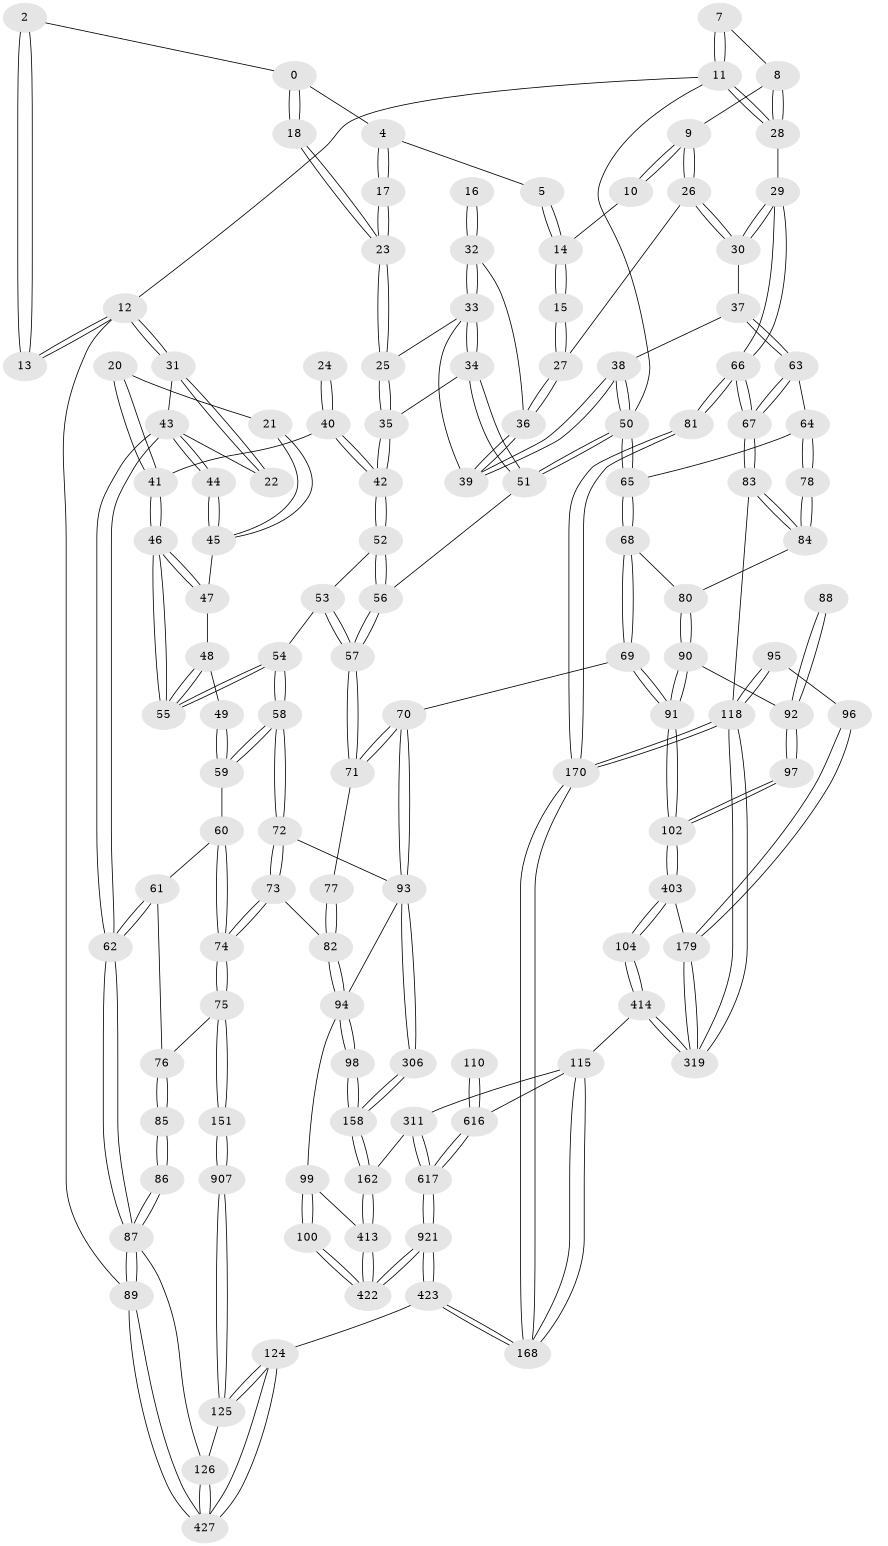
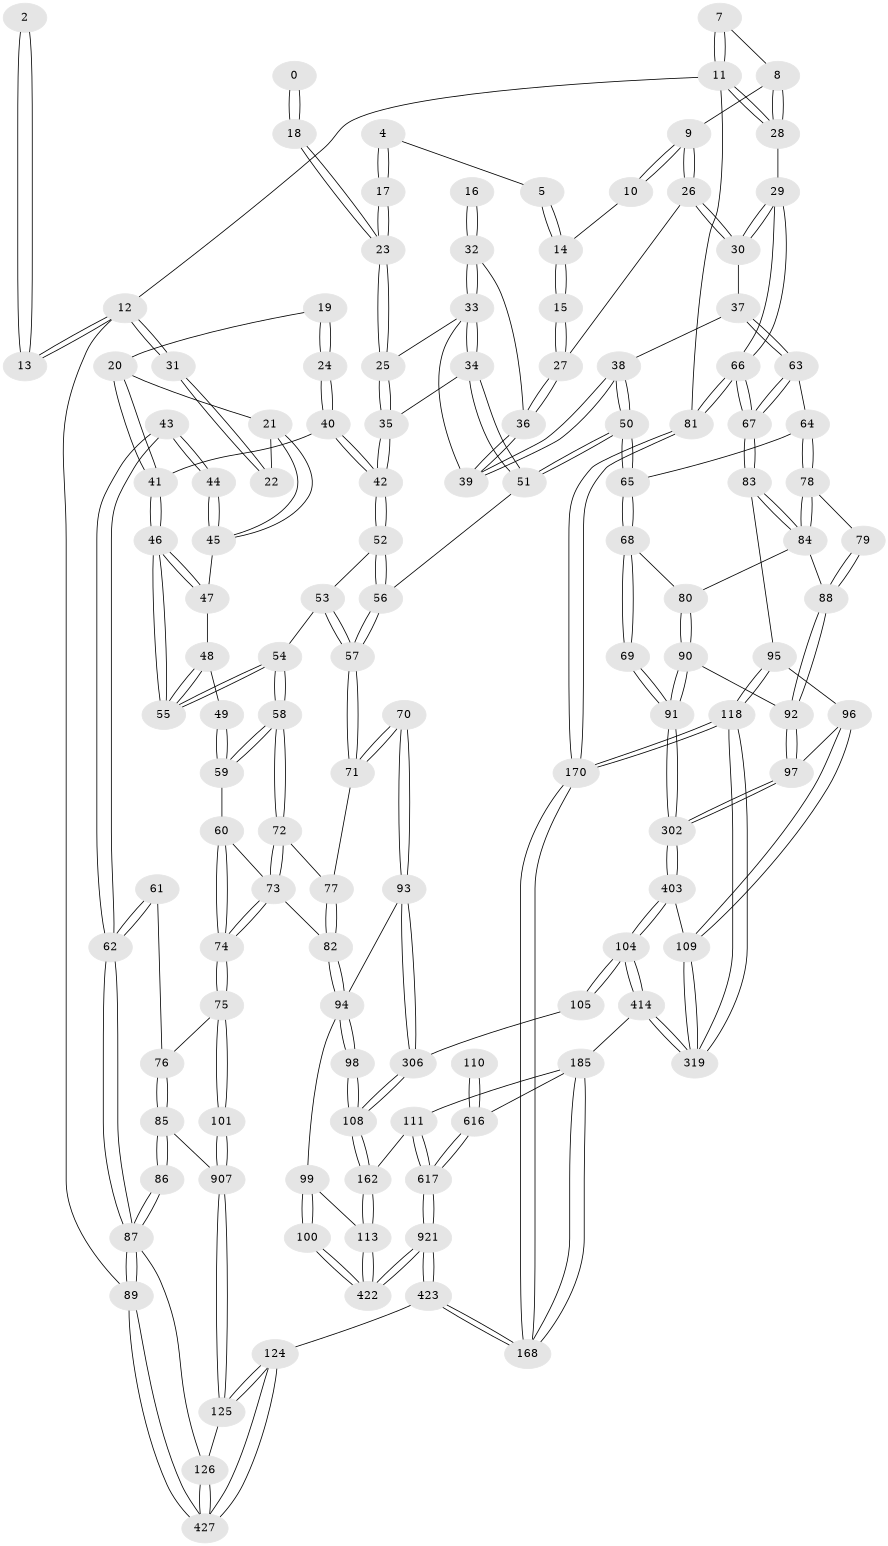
edge "2" -- "0": removed
edge "0" -- "4": removed
edge "11" -- "50": now "11" -- "81"
node "19": added
edge "31" -- "43": removed
edge "43" -- "22": now "21" -- "22"
node "79": added
edge "84" -- "88": added
edge "83" -- "118": now "83" -- "95"
edge "69" -- "70": removed
edge "96" -- "97": added
node "102": label "102" -> "302"
edge "60" -- "61": now "60" -- "73"
edge "72" -- "93": now "72" -- "77"
node "179": label "179" -> "109"
node "105": added
node "115": label "115" -> "185"
node "151": label "151" -> "101"
node "158": label "158" -> "108"
node "311": label "311" -> "111"
edge "85" -- "907": added
node "413": label "413" -> "113"
